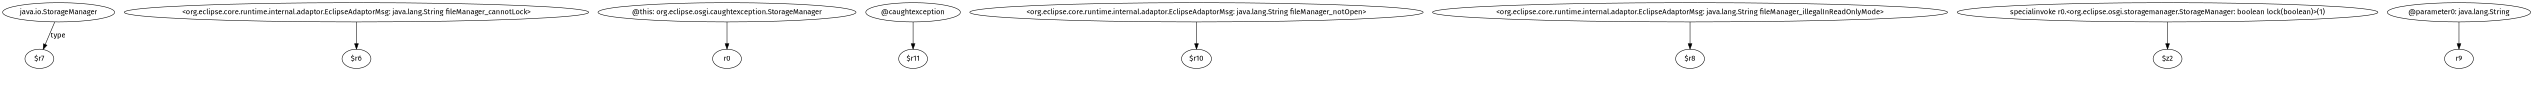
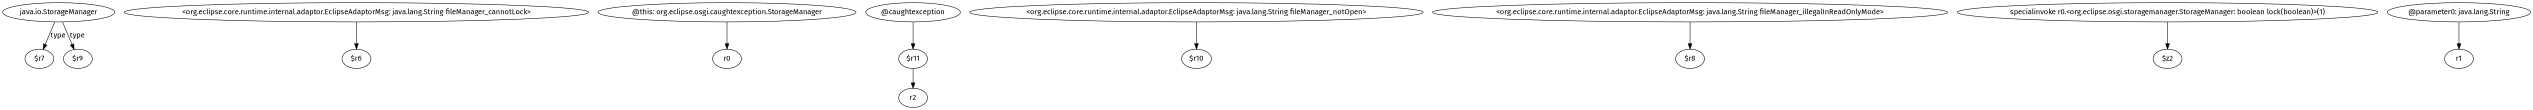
node "$r9": added
node "r9": label "r9" -> "r1"
node "r2": added
